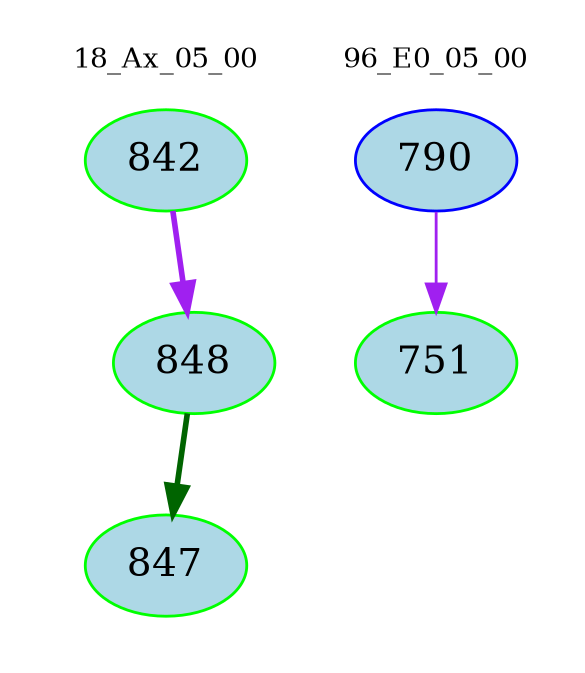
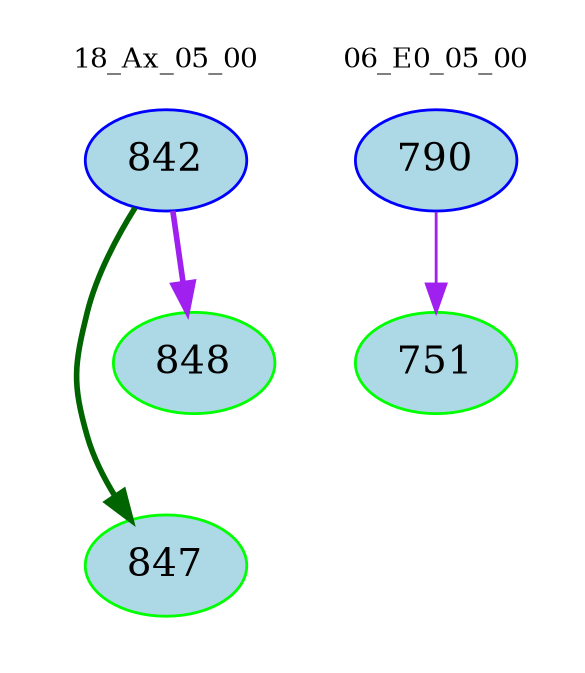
cluster "96_E0_05_00": label "96_E0_05_00" -> "06_E0_05_00"
node "842": color green -> blue
edge "848" -> "847": now "842" -> "847"
